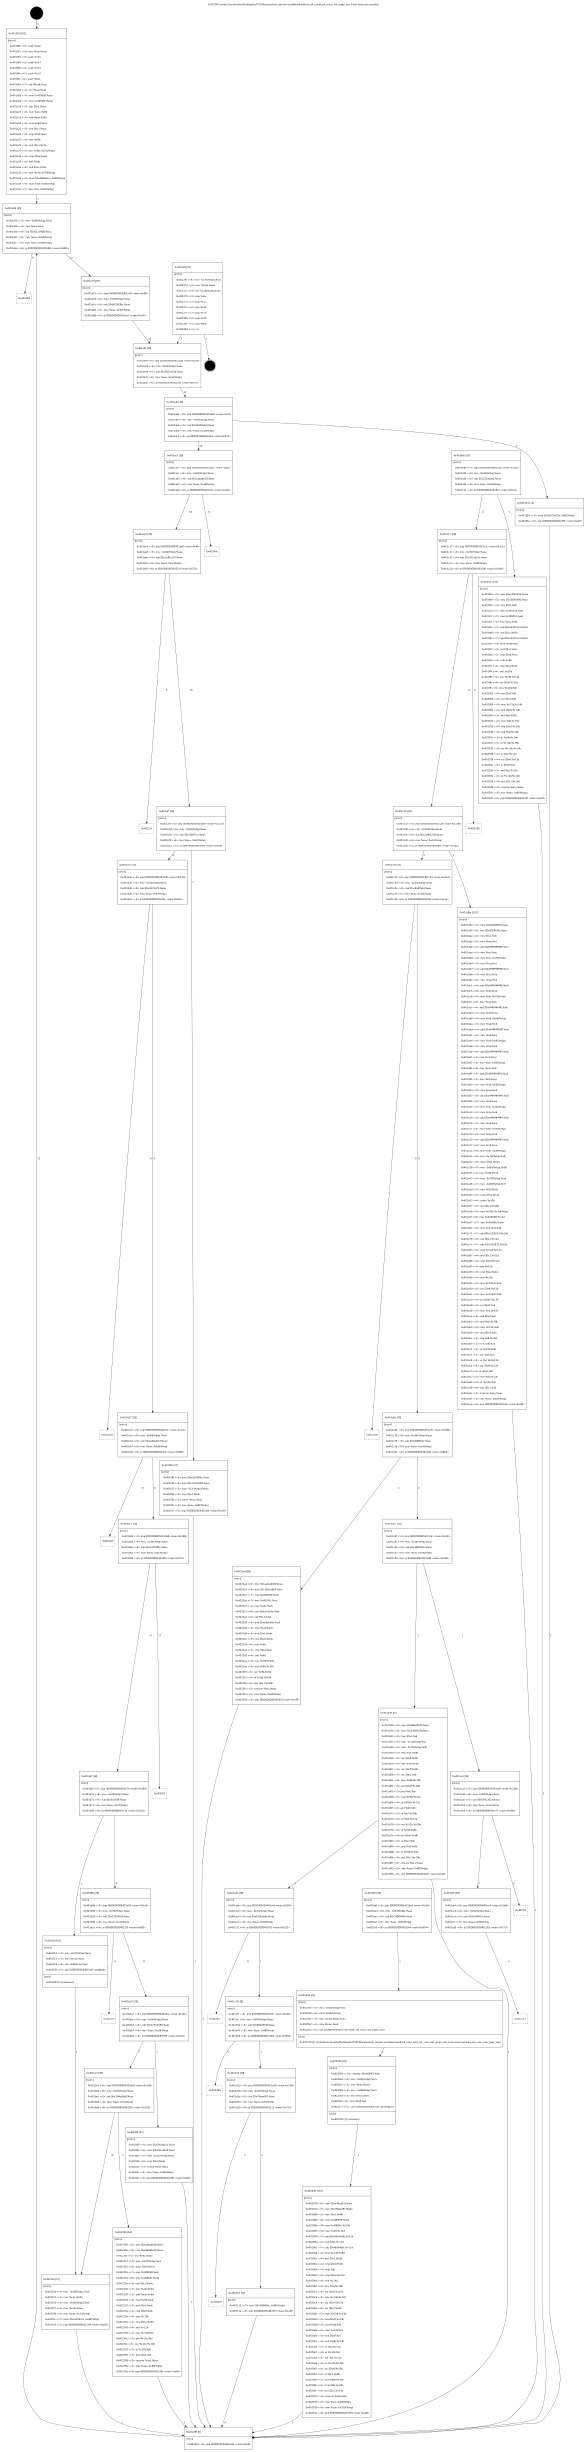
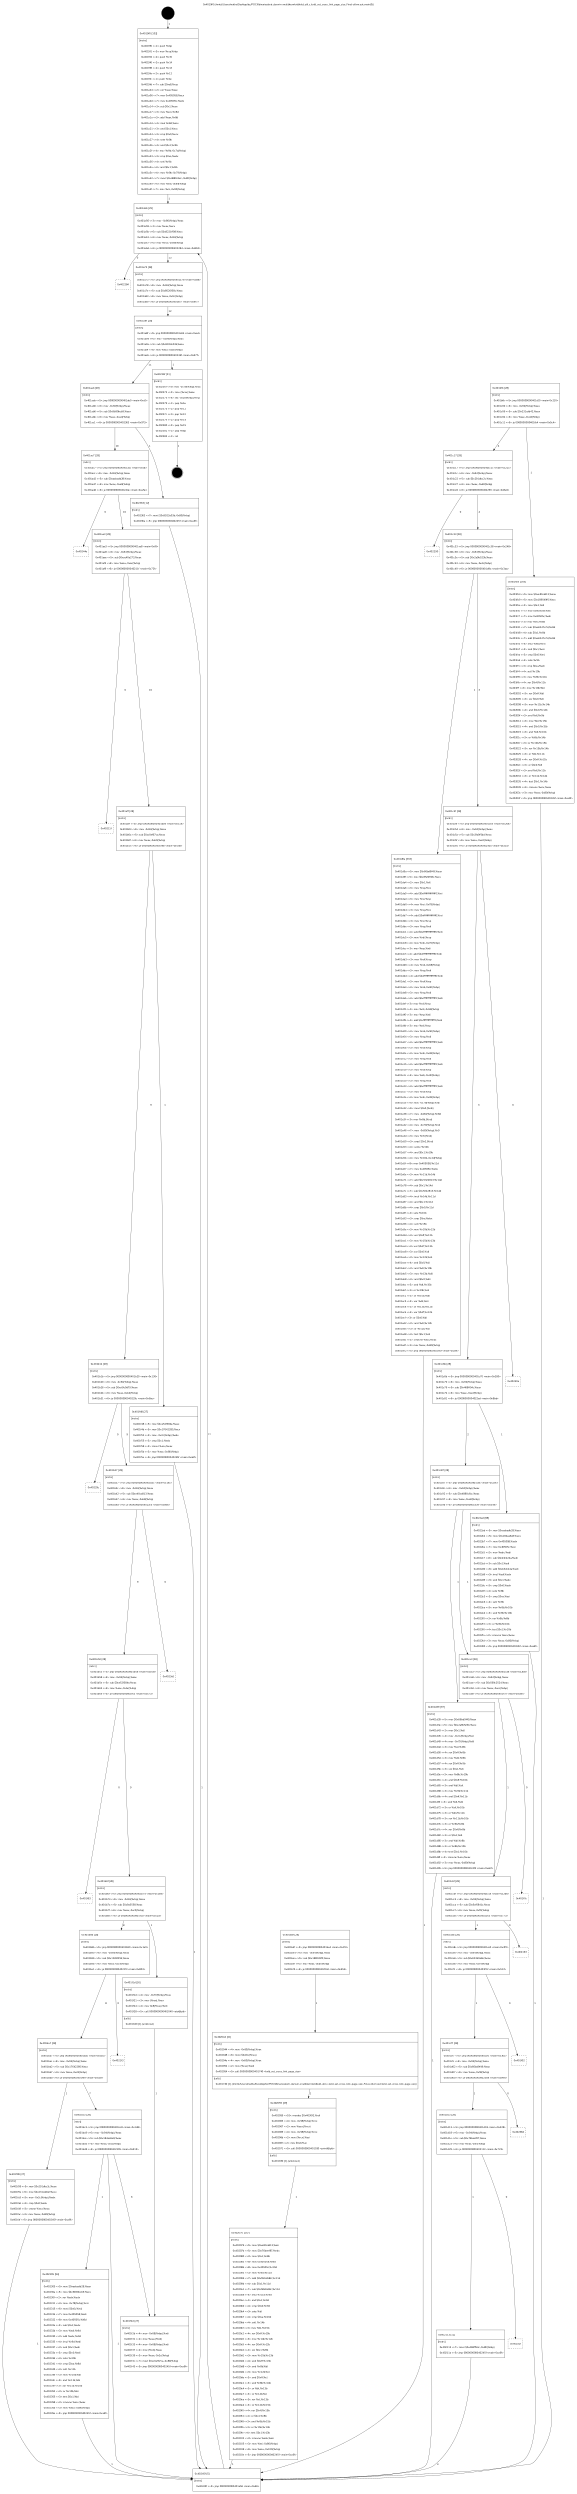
edge "0x40236f [21]" -> "0x401a8f [28]": reversed
edge "0x401d39 [97]" -> "0x401cdb [28]": now "0x401cbf [28]" -> "0x401cdb [28]"
edge "0x401f2d [27]" -> "0x40245f [5]": now "0x401bc3 [28]" -> "0x40245f [5]"
